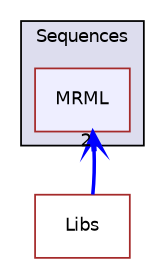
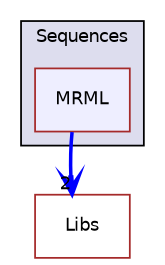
edge "Libs" -> "MRML": reversed
